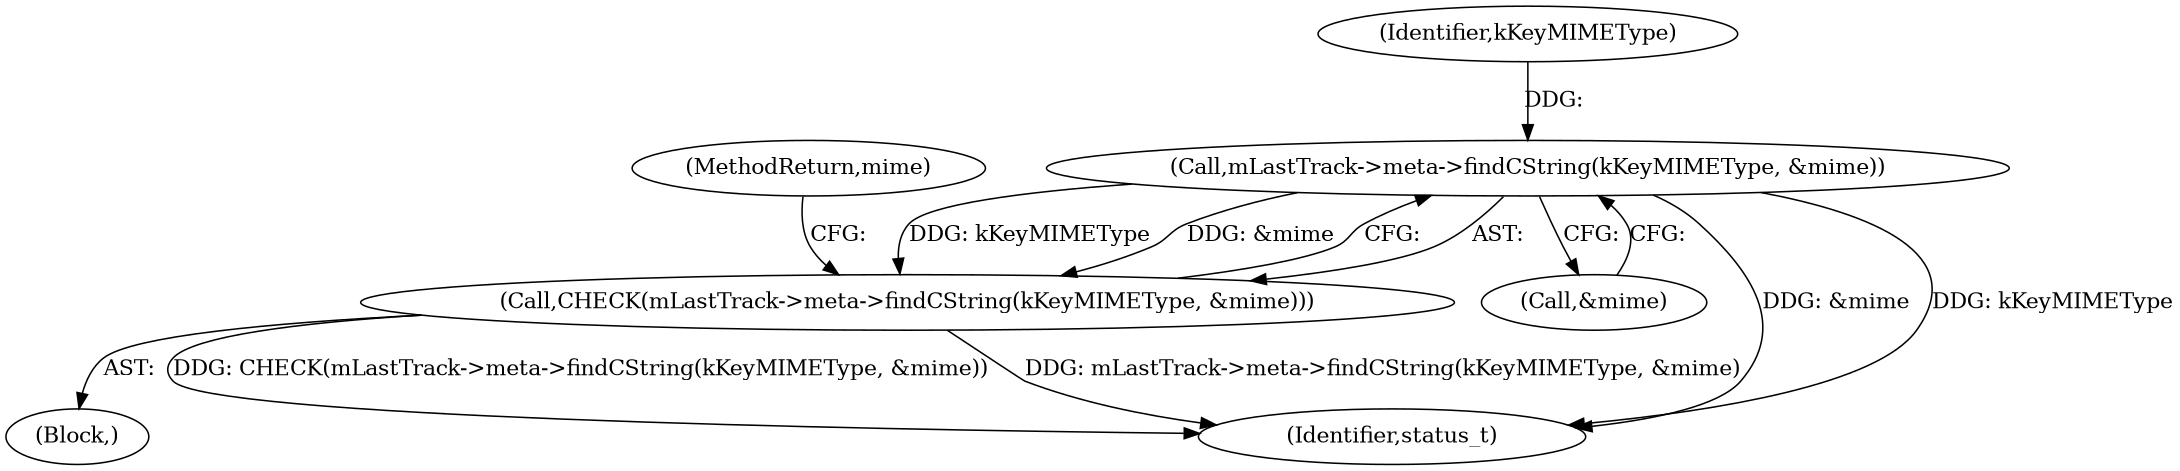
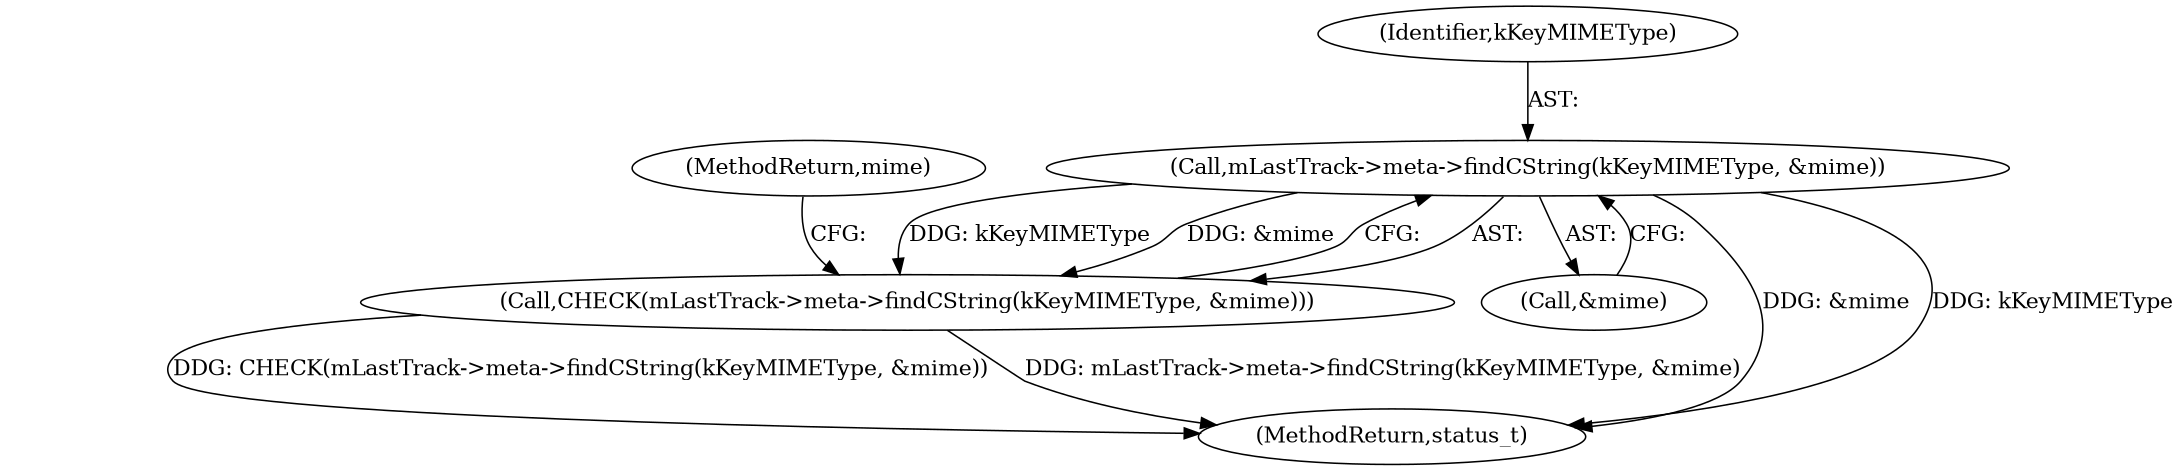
edge "(Identifier,kKeyMIMEType)" -> "(Call,mLastTrack->meta->findCString(kKeyMIMEType, &mime))": label "DDG: " -> "AST: "
edge "(Call,mLastTrack->meta->findCString(kKeyMIMEType, &mime))" -> "(Call,&mime)": label "CFG: " -> "AST: "
node "(Block,)": removed
node "(Identifier,status_t)": label "(Identifier,status_t)" -> "(MethodReturn,status_t)"
